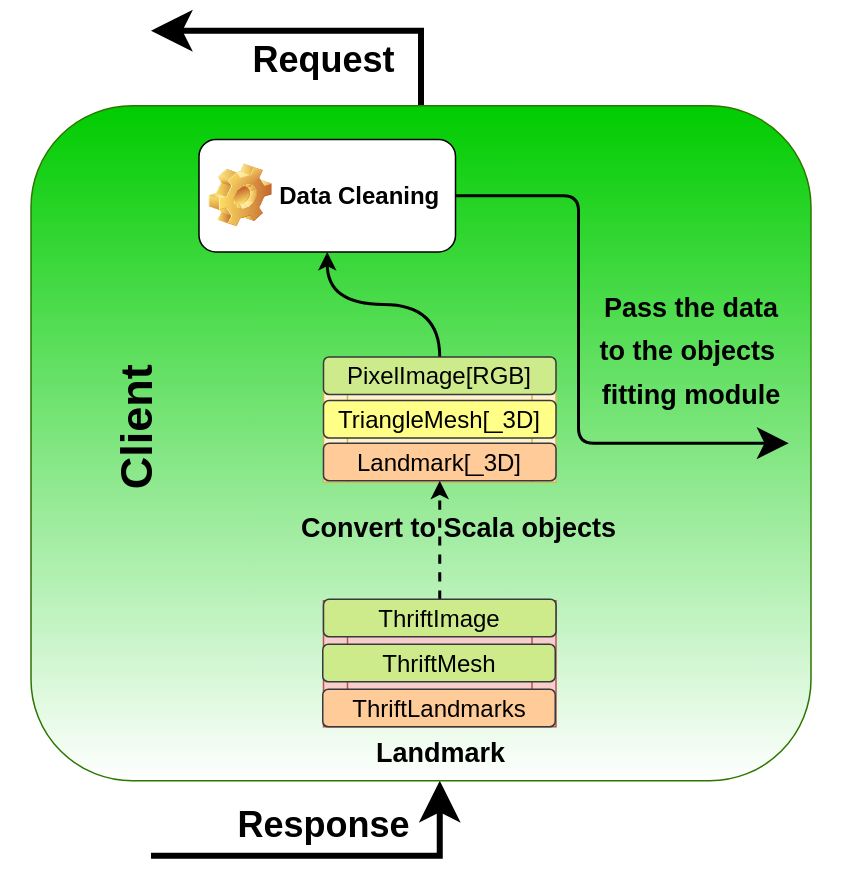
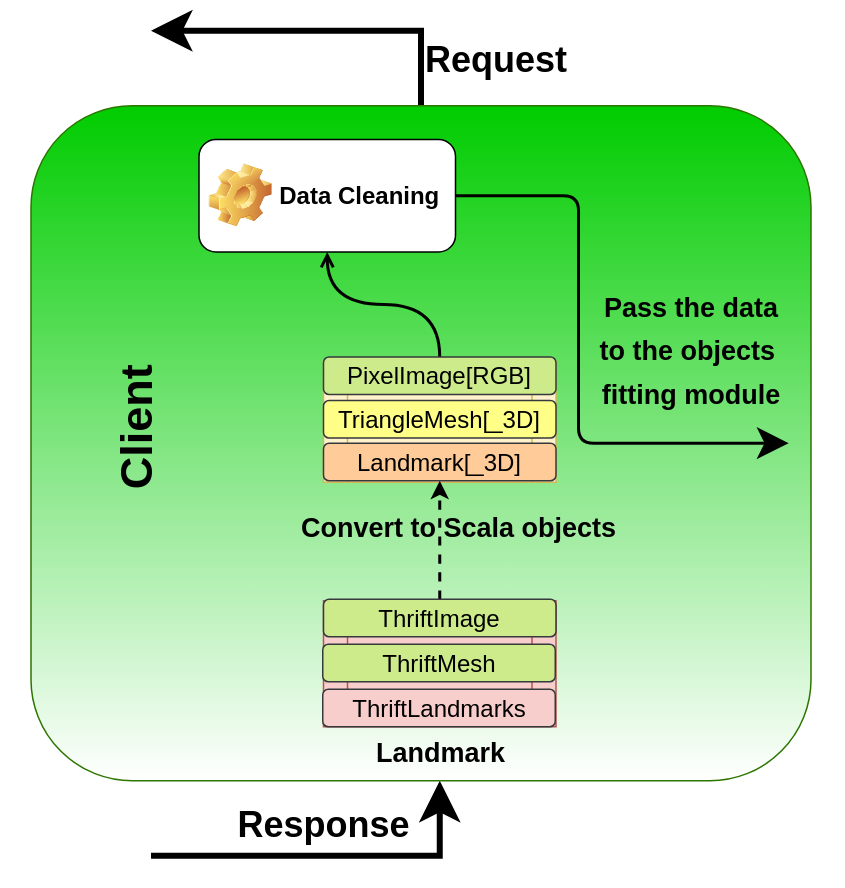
node "Request": moved (323, 61) -> (495, 61)
edge "PixelImage[RGB]" -> "Data Cleaning": arrowhead classic -> open
node "ThriftLandmarks": fillcolor #ffcc99 -> #f8cecc
